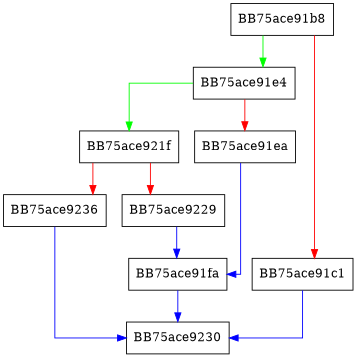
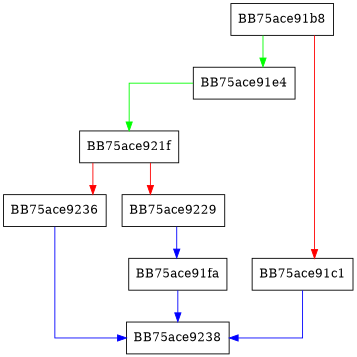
node "BB75ace91ea": removed
node "BB75ace9230": label "BB75ace9230" -> "BB75ace9238"
